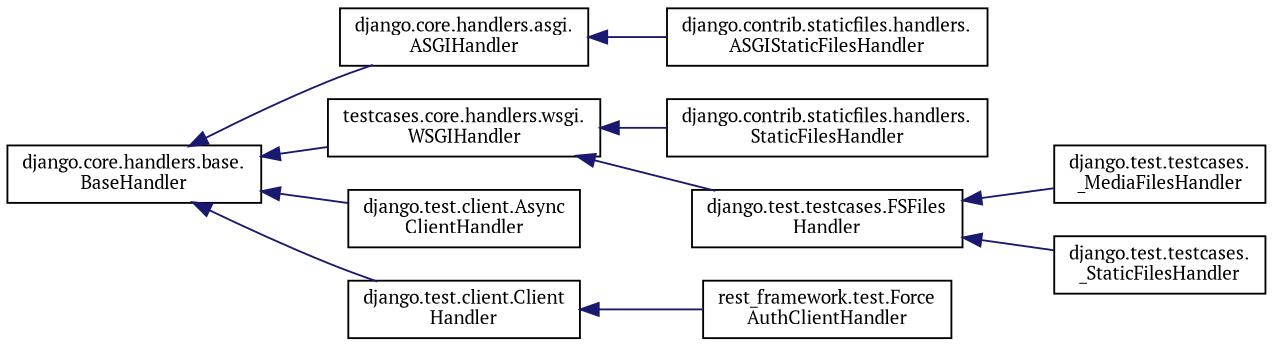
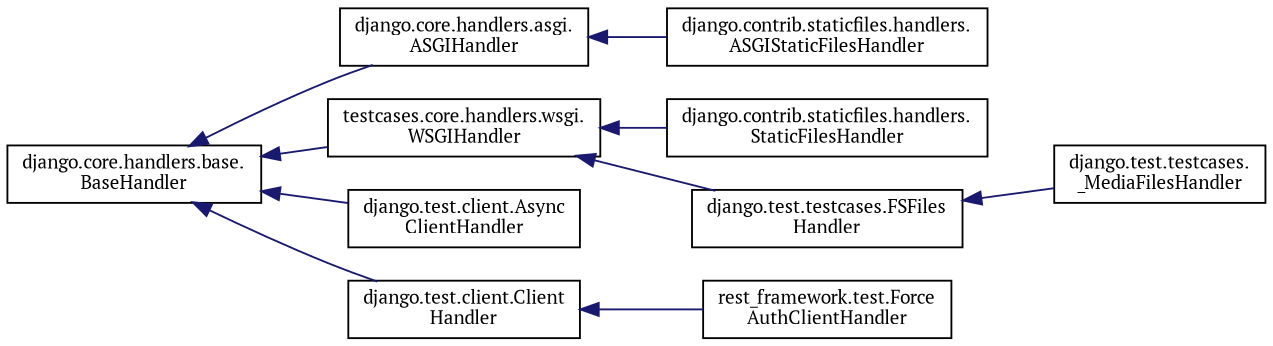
node "django.test.testcases. _StaticFilesHandler": removed
